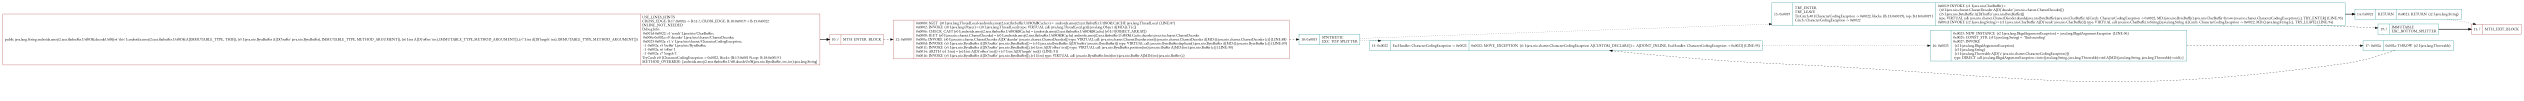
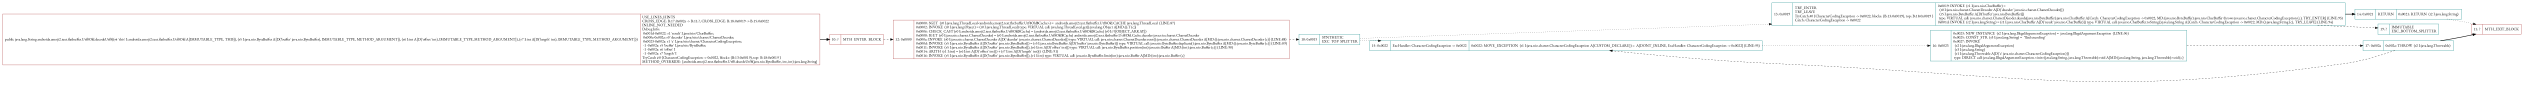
edge "19: ?" -> "11: ?": now "17: 0x002a" -> "11: ?"
